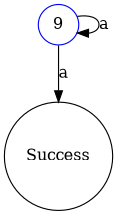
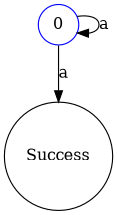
node "9": label "9" -> "0"
